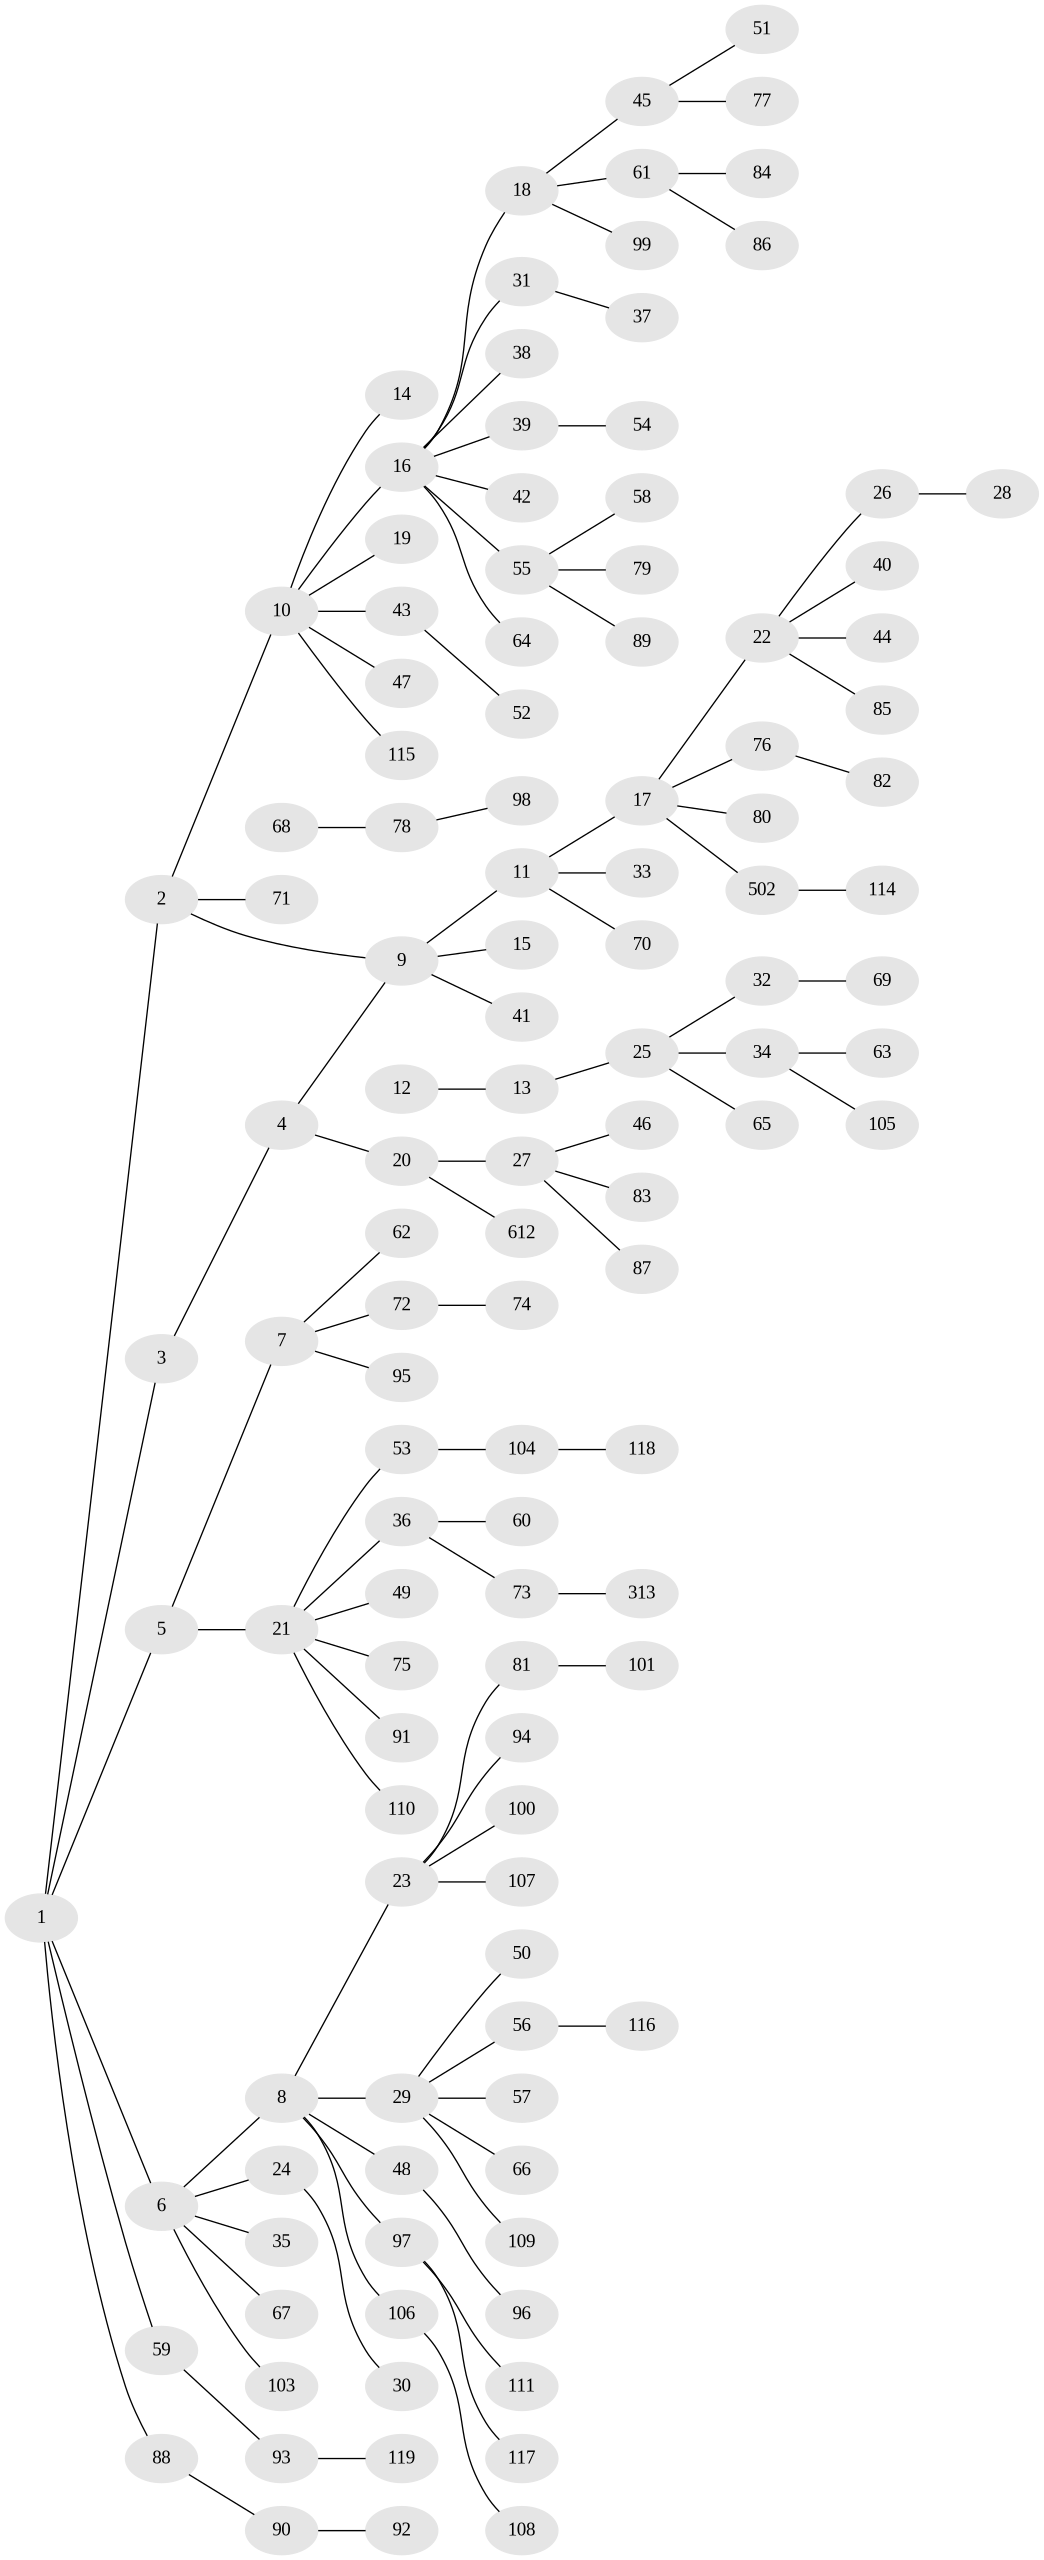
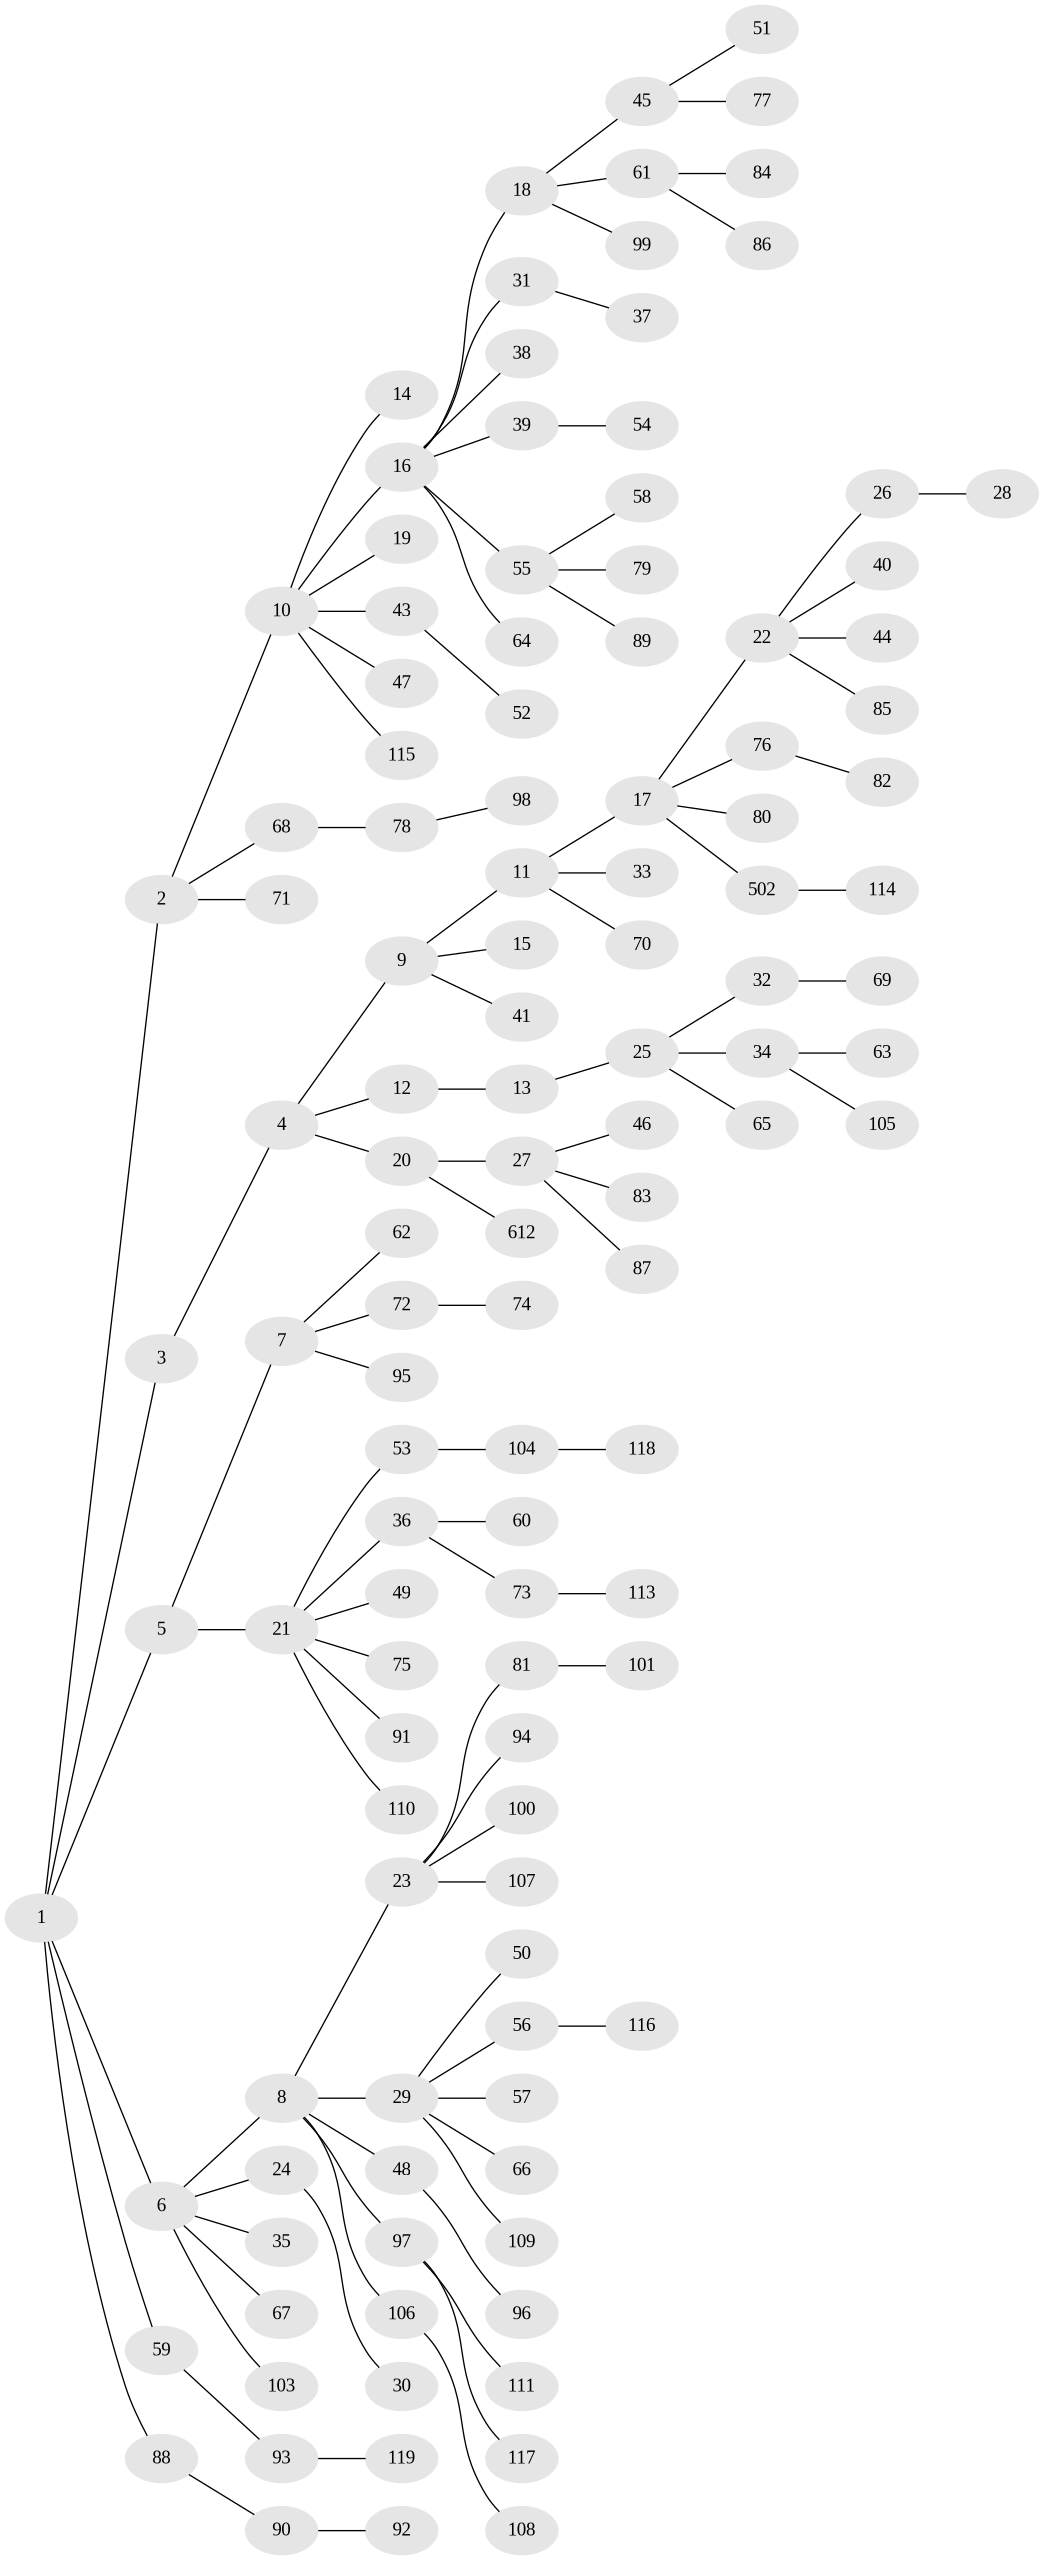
node "42": removed
edge "2" -- "9": now "2" -- "68"
edge "12" -- "4": added
node "313": label "313" -> "113"
